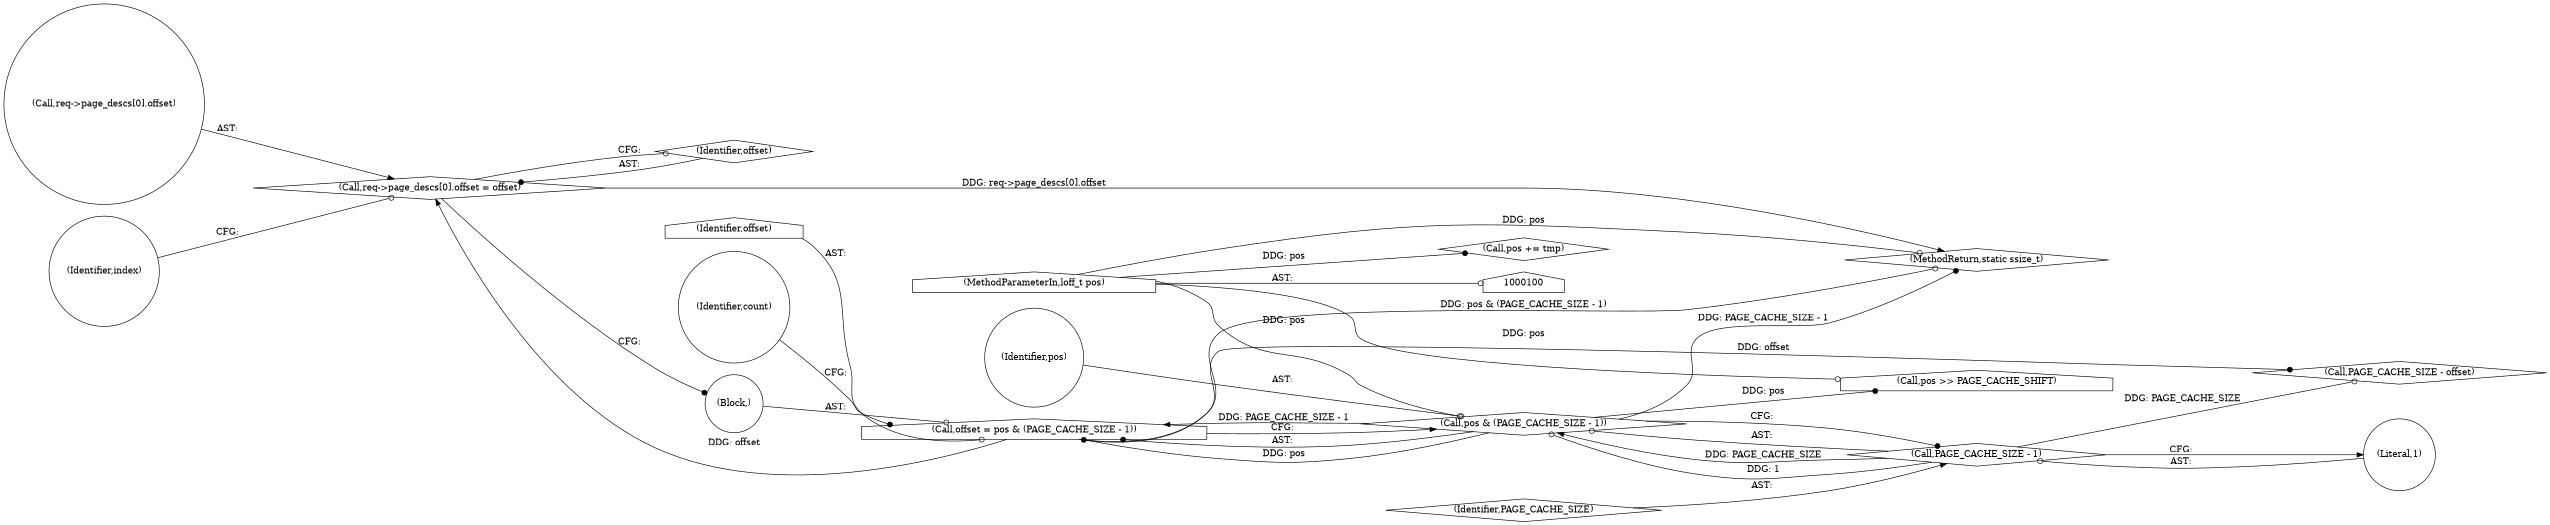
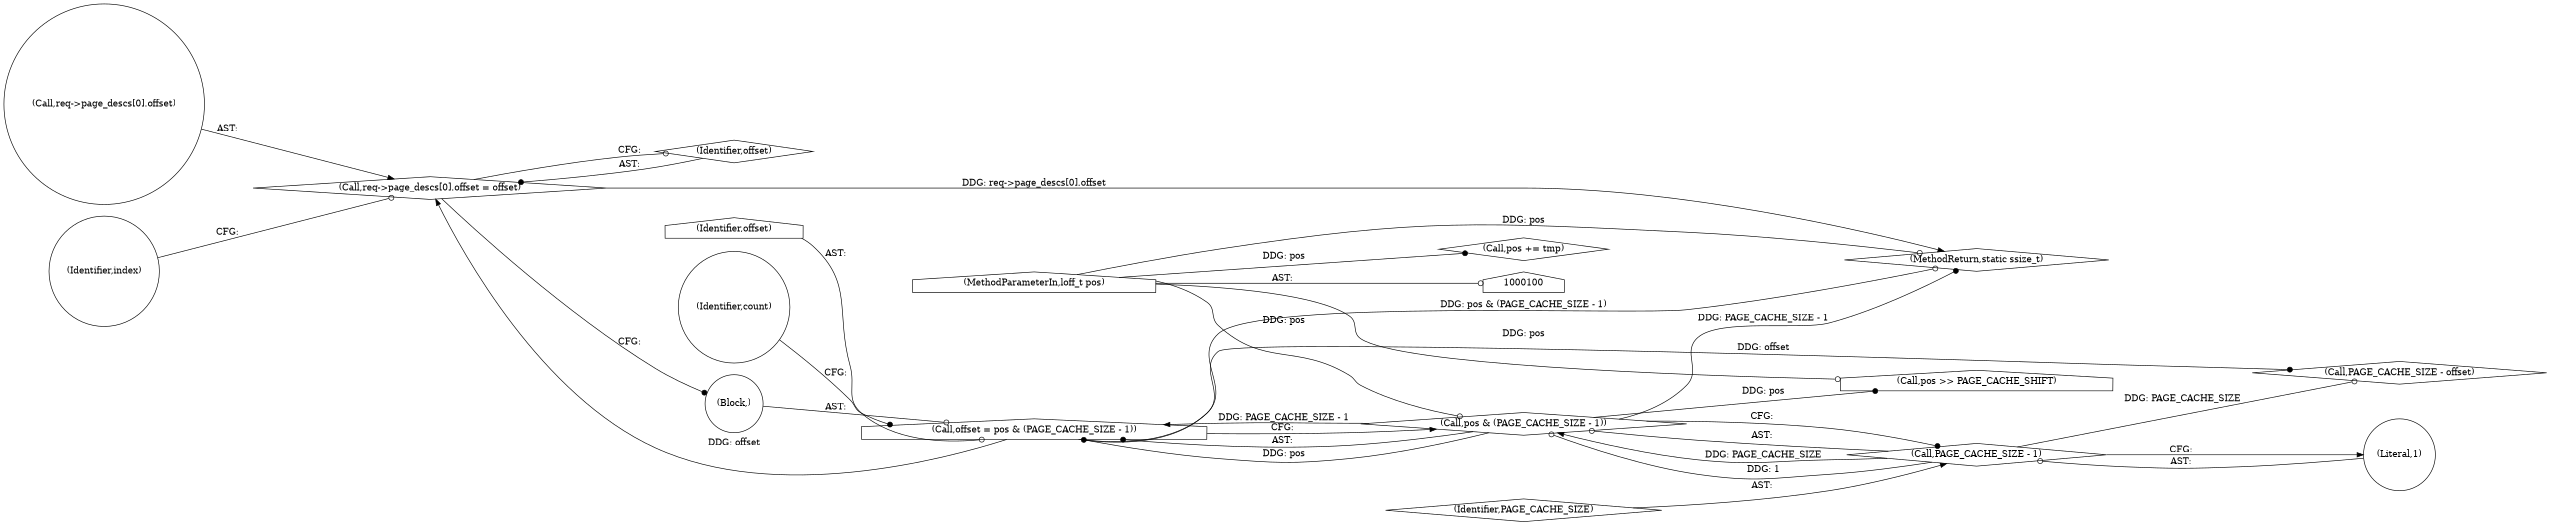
node "(Identifier,pos)": removed
